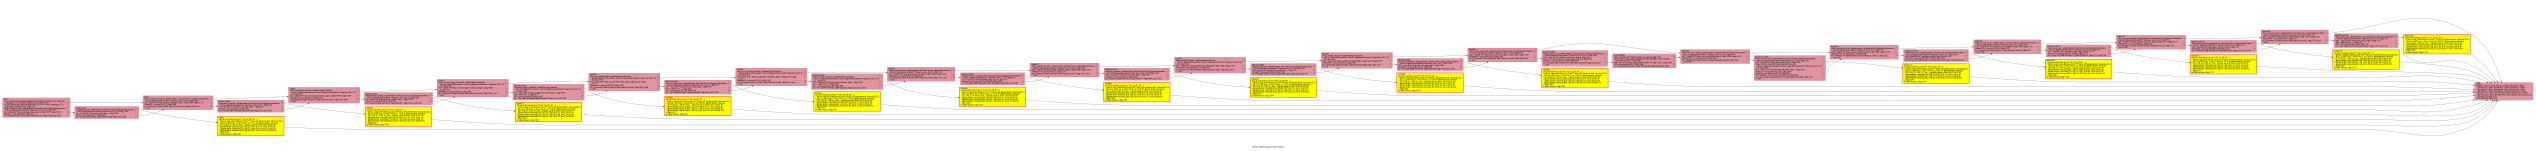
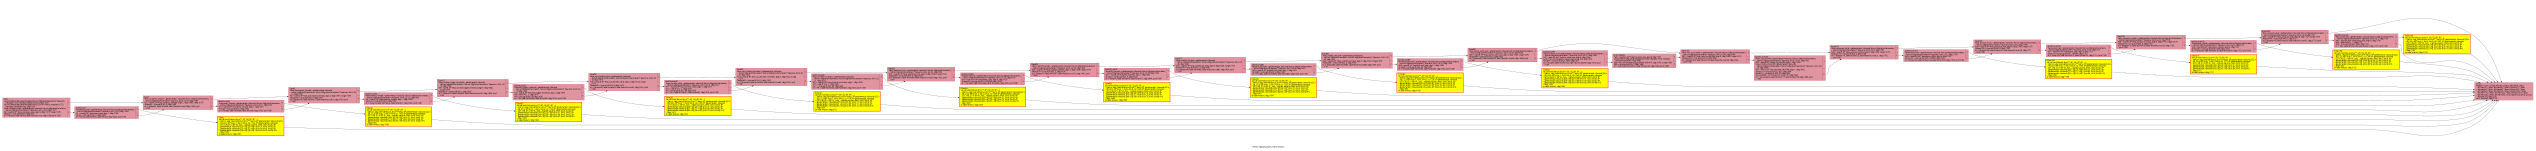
node "if.then117:": removed
